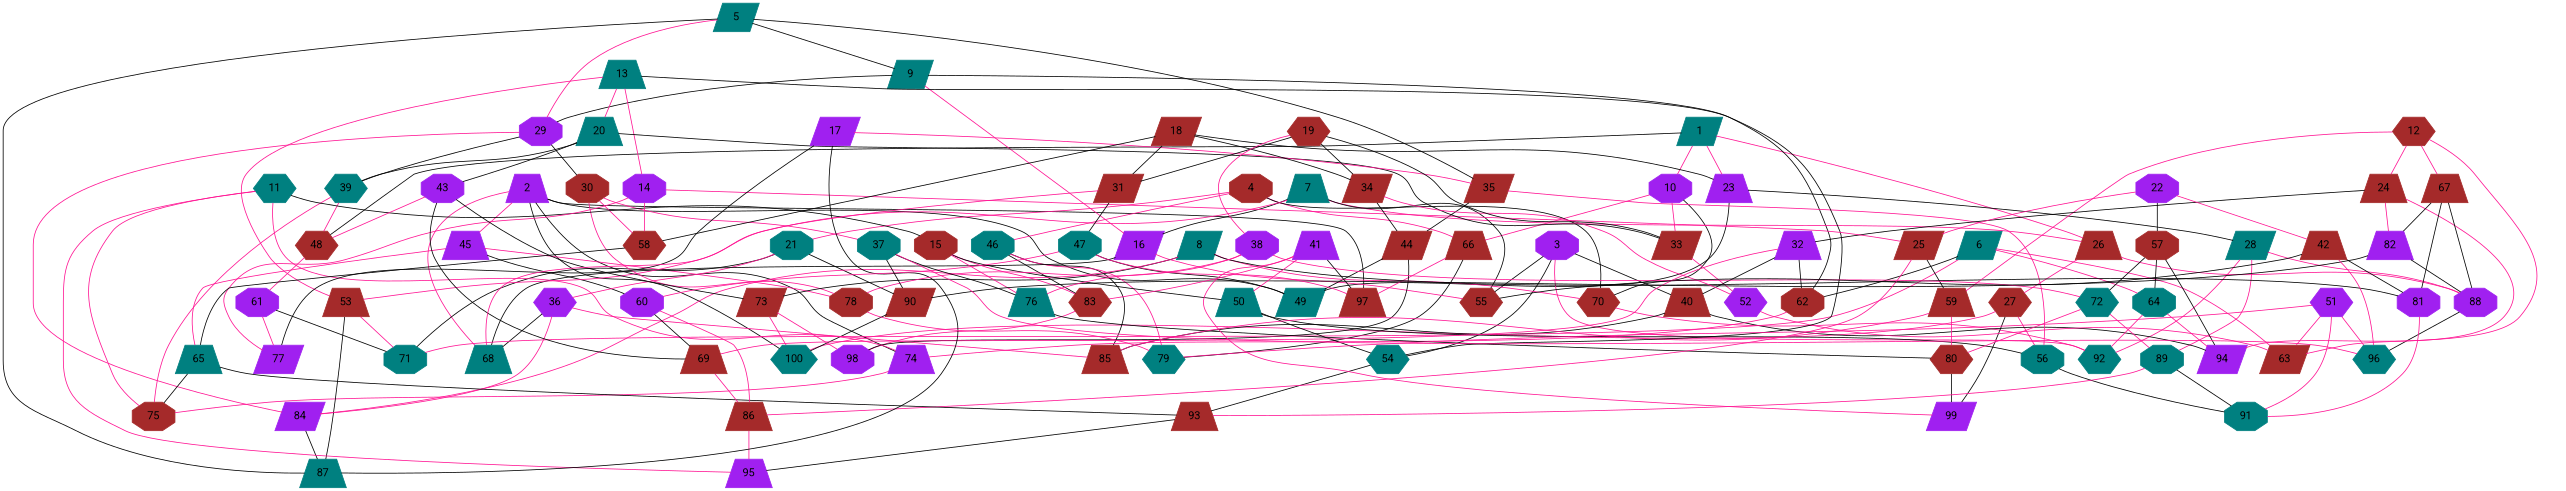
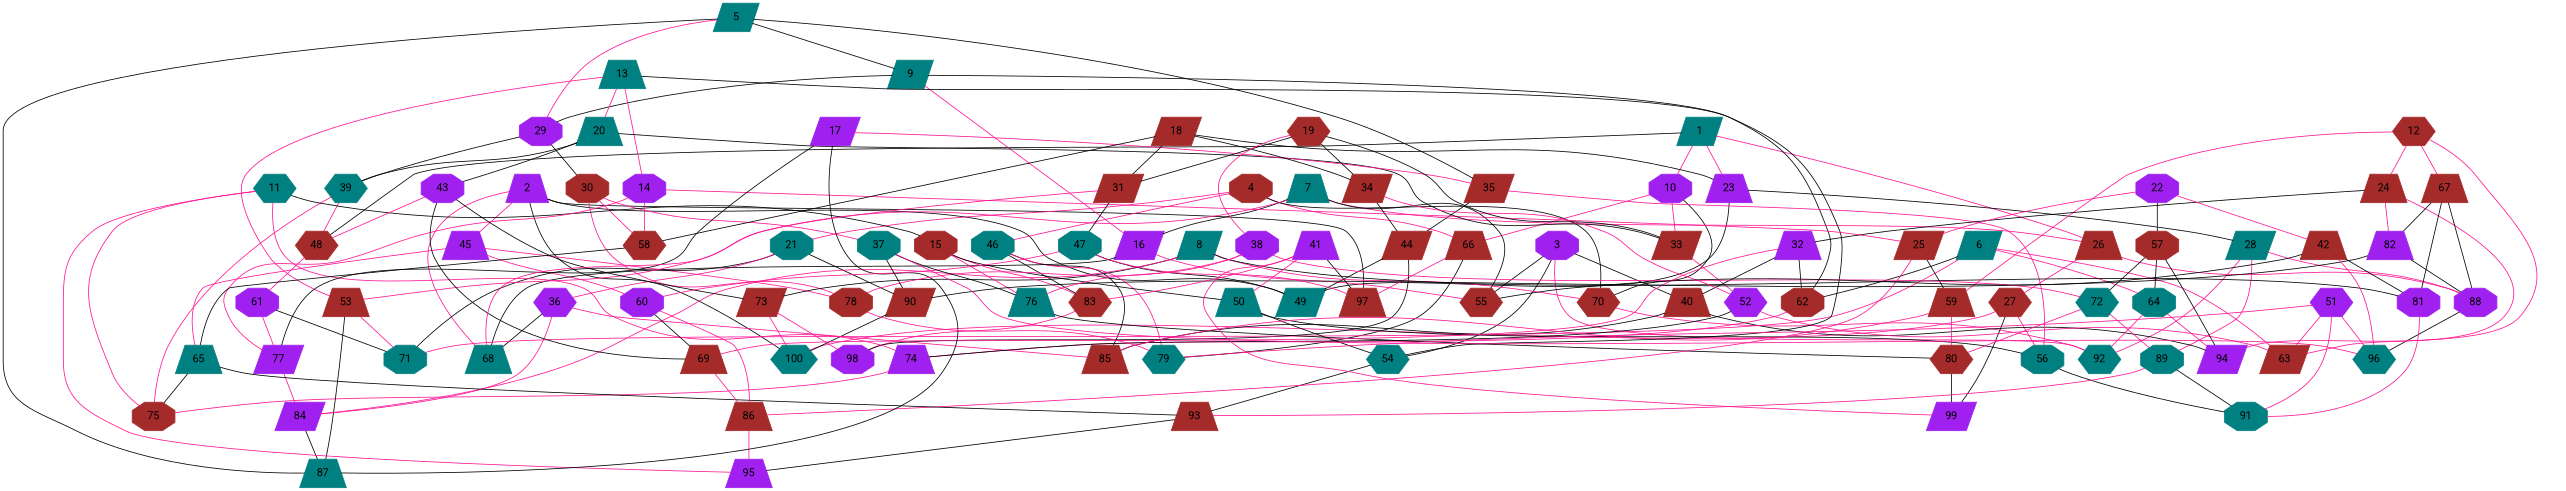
edge "29" -- "84": now "77" -- "84"
edge "45" -- "60": color black -> deeppink
edge "2" -- "74": now "52" -- "74"
